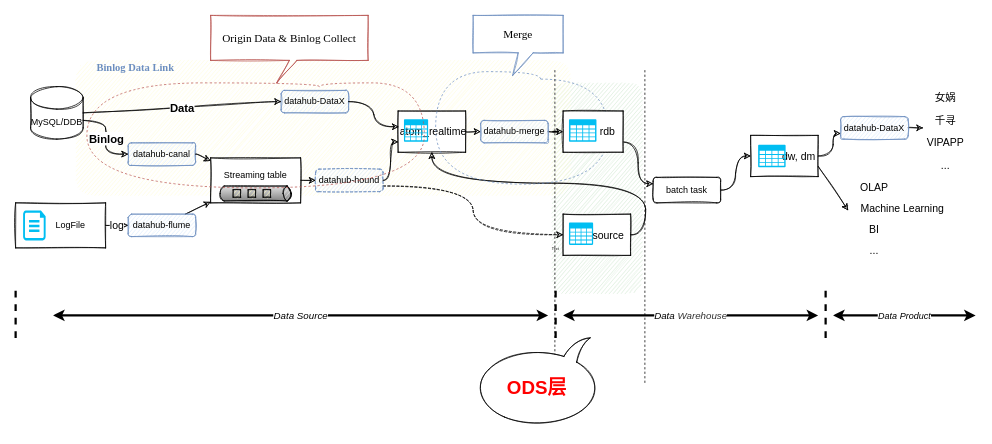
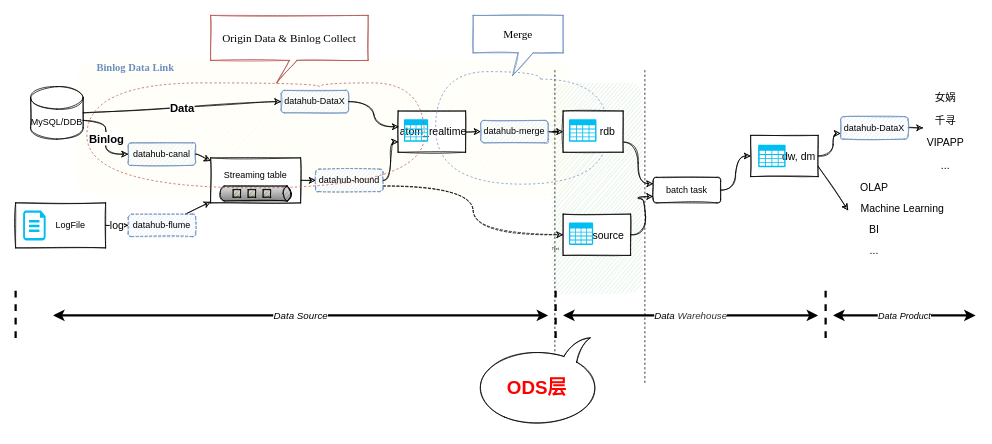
node "datahub-flume": style solid -> dashed
edge "source" -> "atom_realtime": now "source" -> "batch task"
